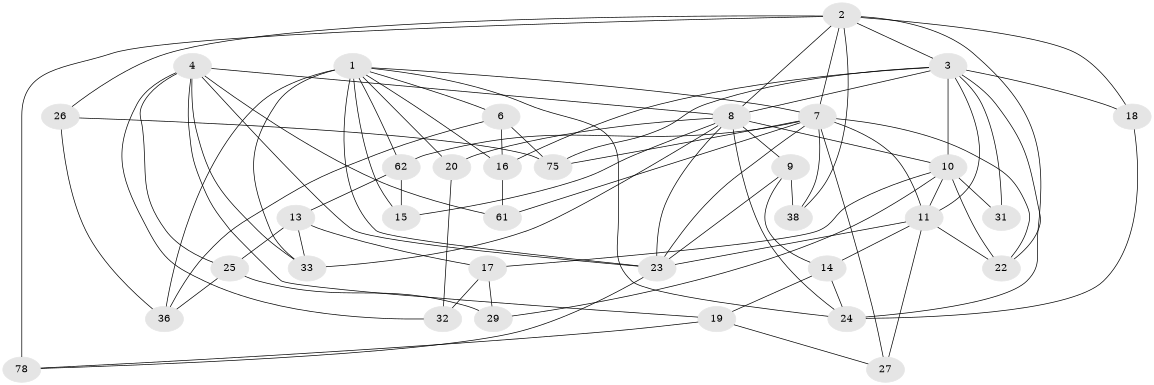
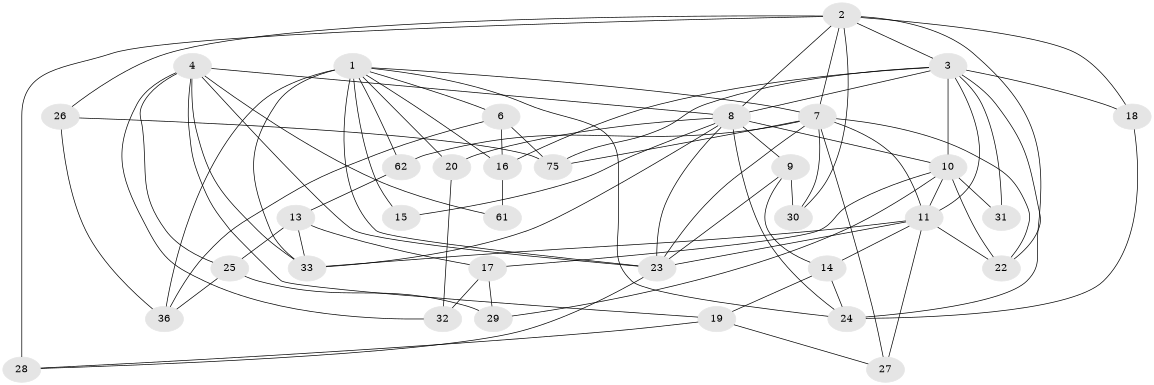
edge "7" -- "61": removed
edge "62" -- "15": removed
node "38": label "38" -> "30"
edge "11" -- "33": added
node "78": label "78" -> "28"
